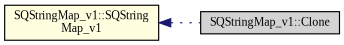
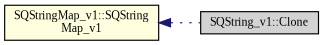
node "SQStringMap_v1::Clone": label "SQStringMap_v1::Clone" -> "SQString_v1::Clone"
